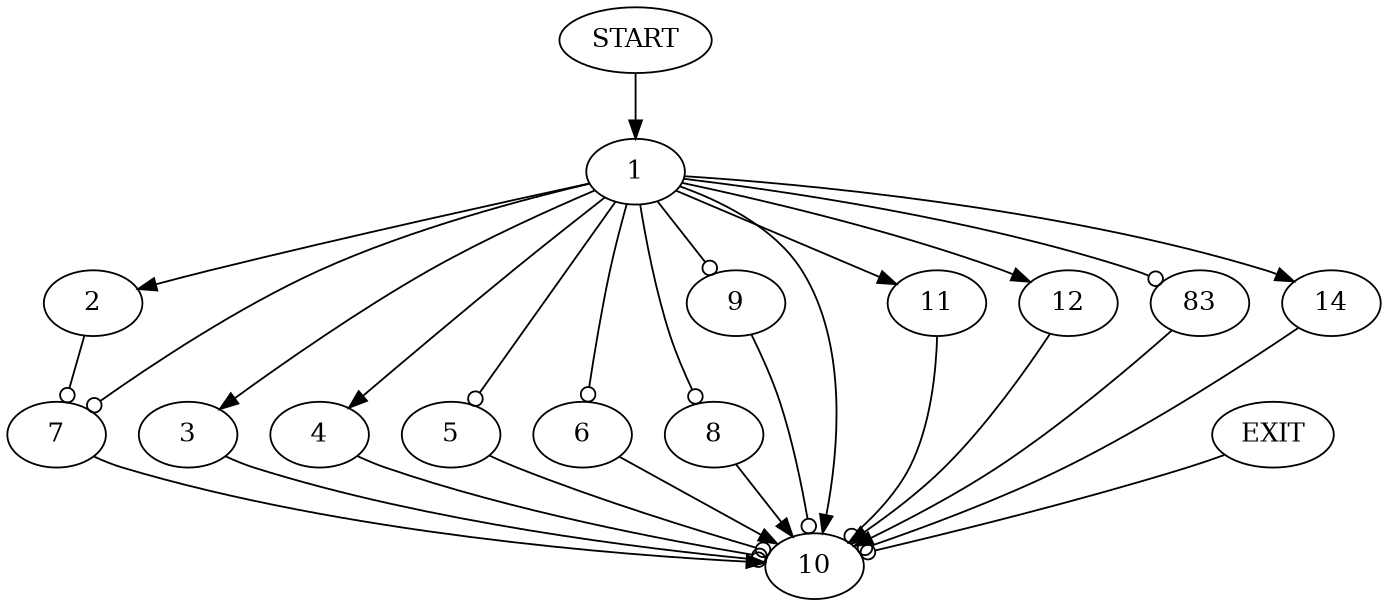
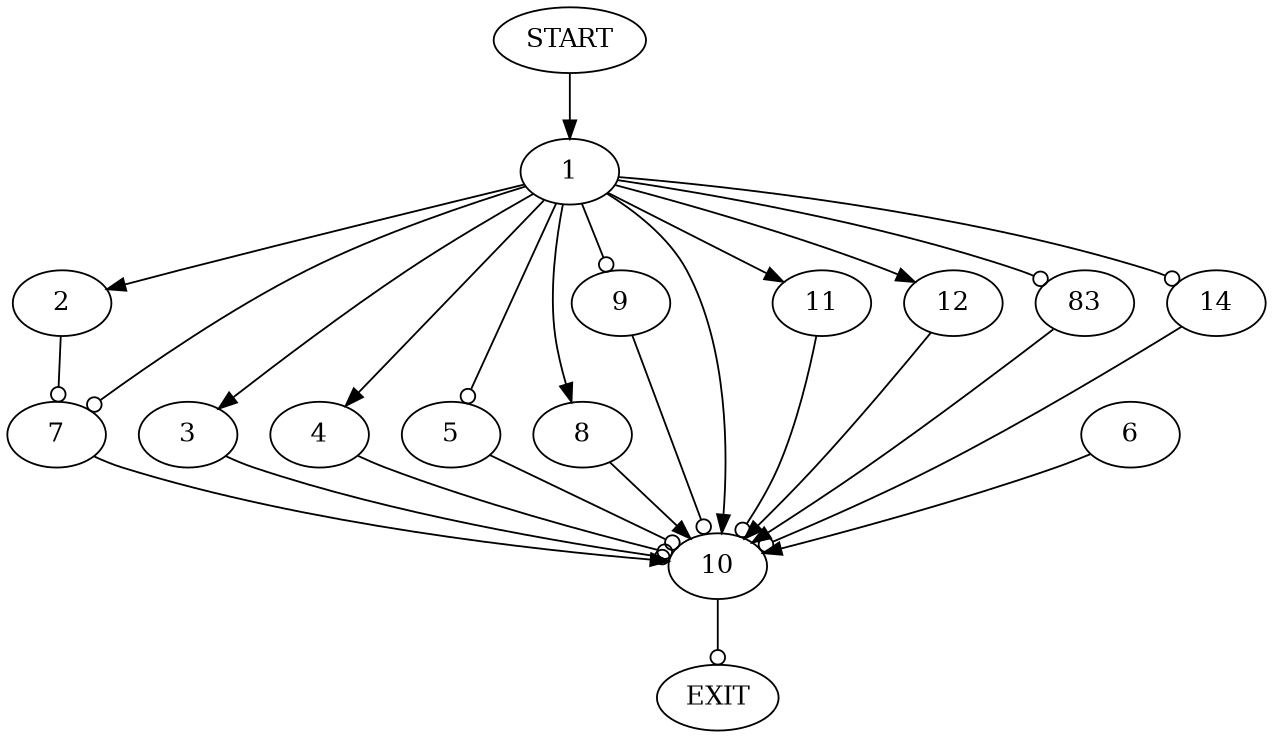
edge "1" -> "14": arrowhead normal -> odot
edge "1" -> "6": removed
edge "1" -> "8": arrowhead odot -> normal
edge "EXIT" -> "10": reversed
